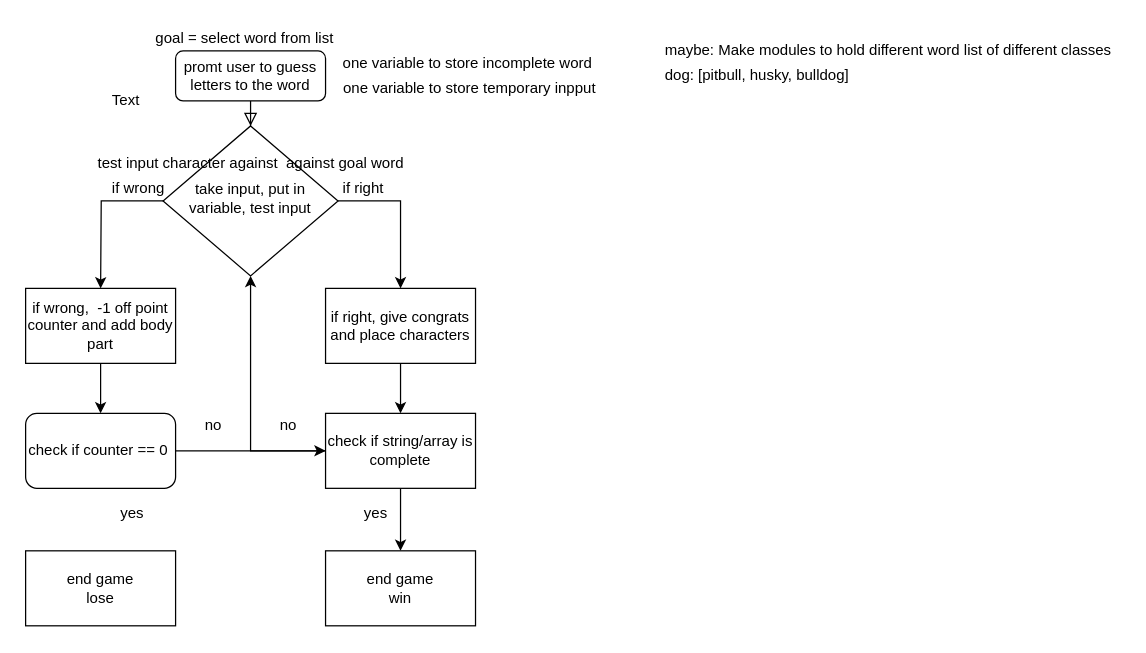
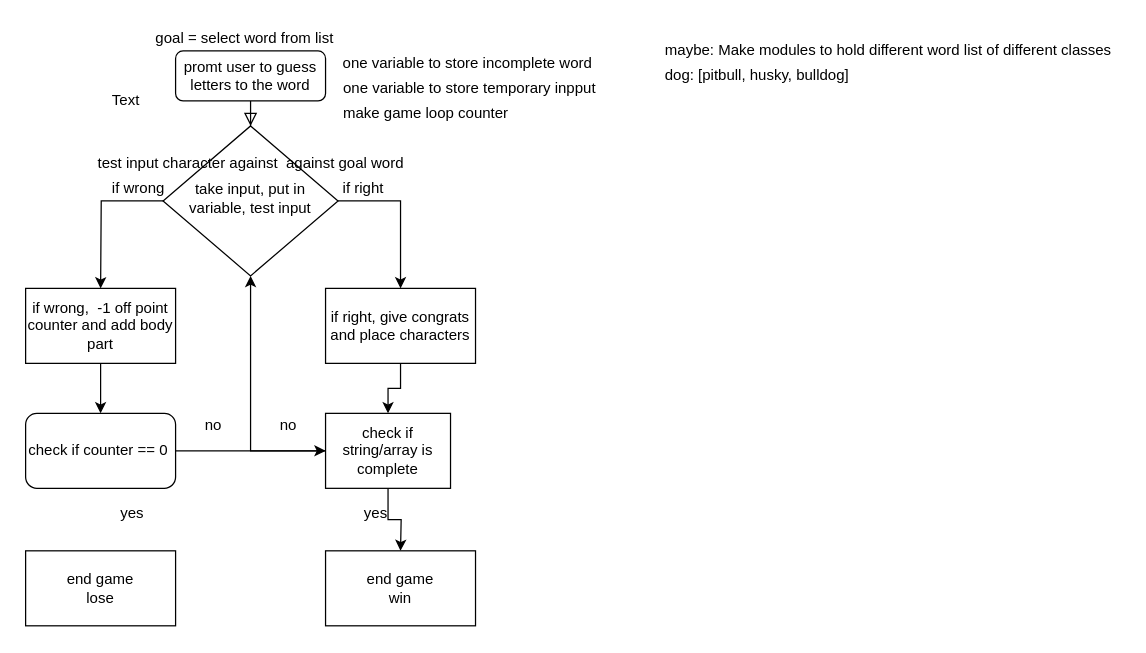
node "make game loop counter": added
node "check if string/array is complete": size 150x75 -> 125x75
